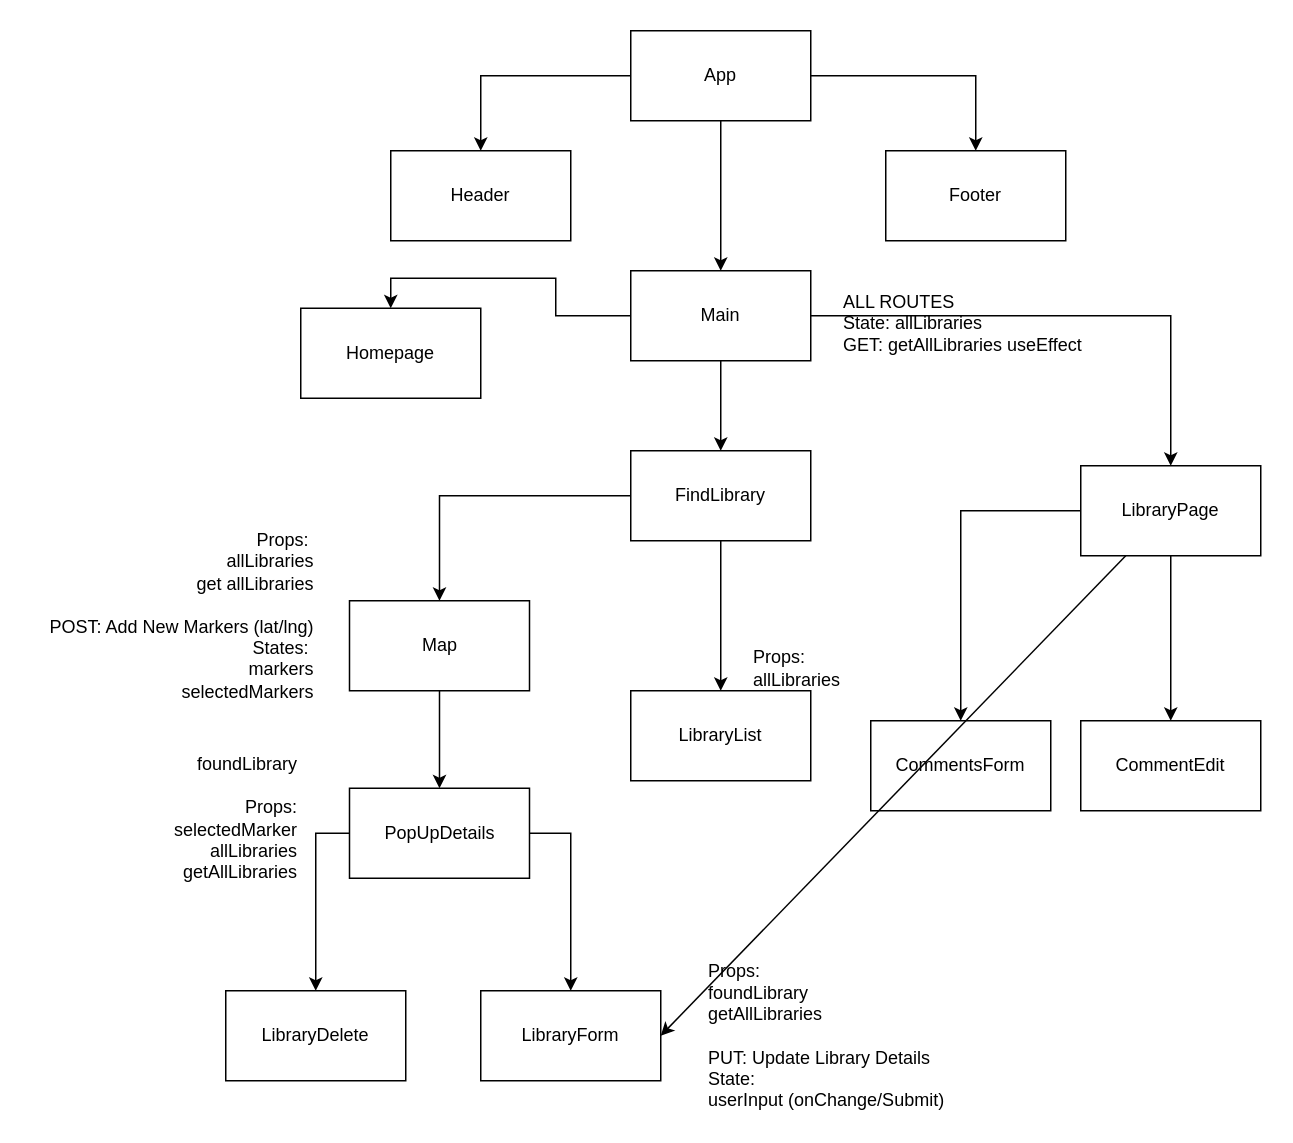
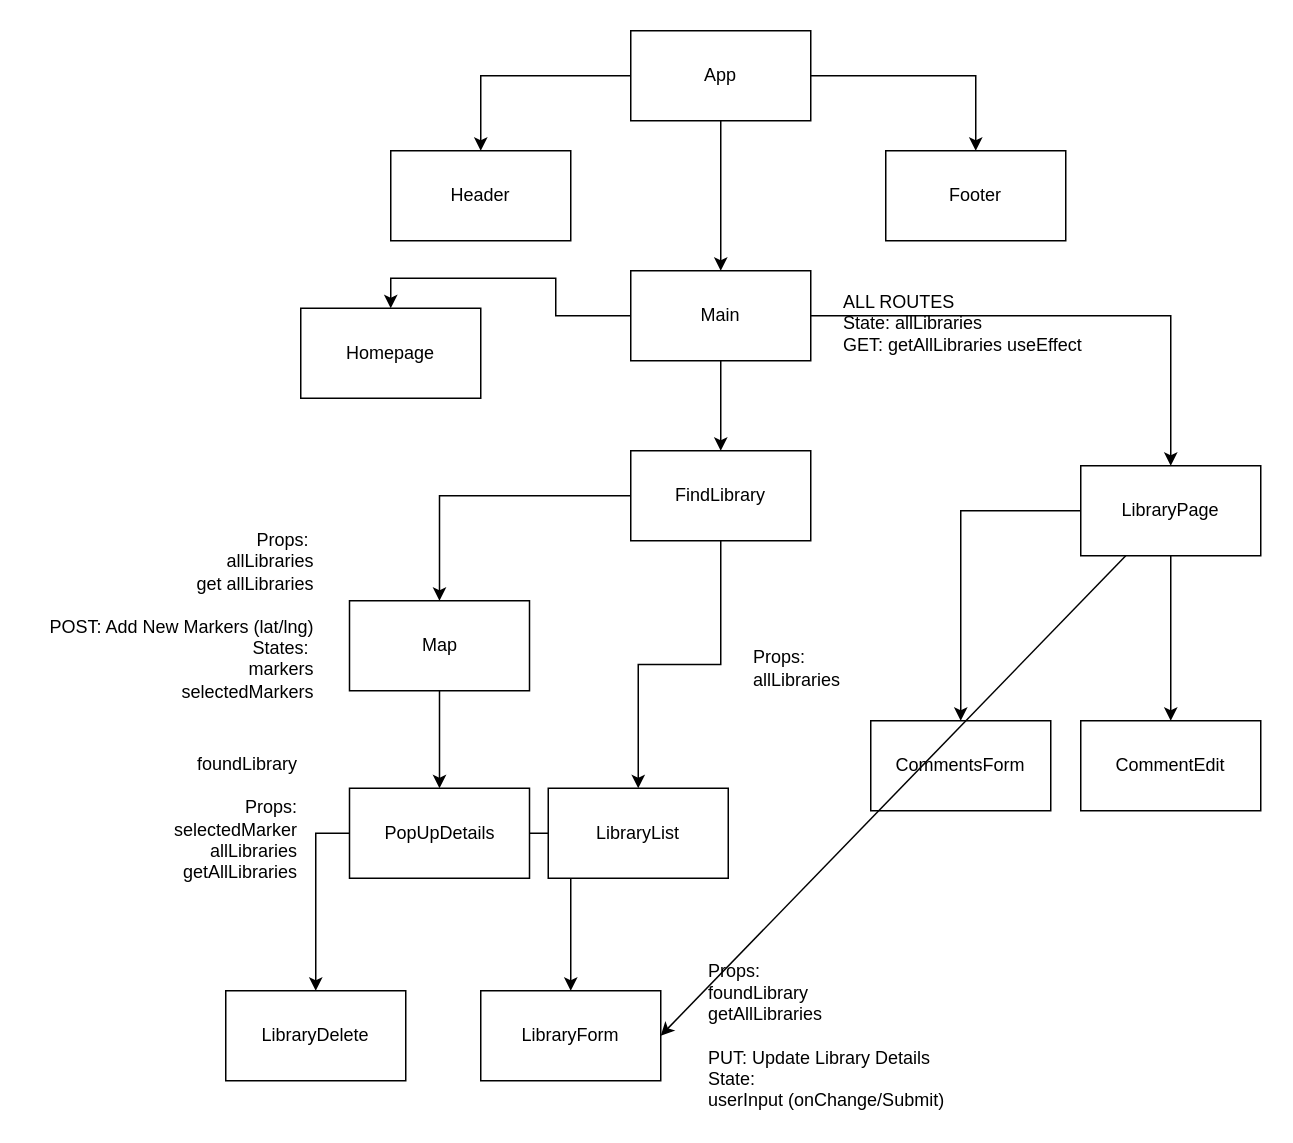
node "LibraryList": moved (721, 736) -> (638, 833)
